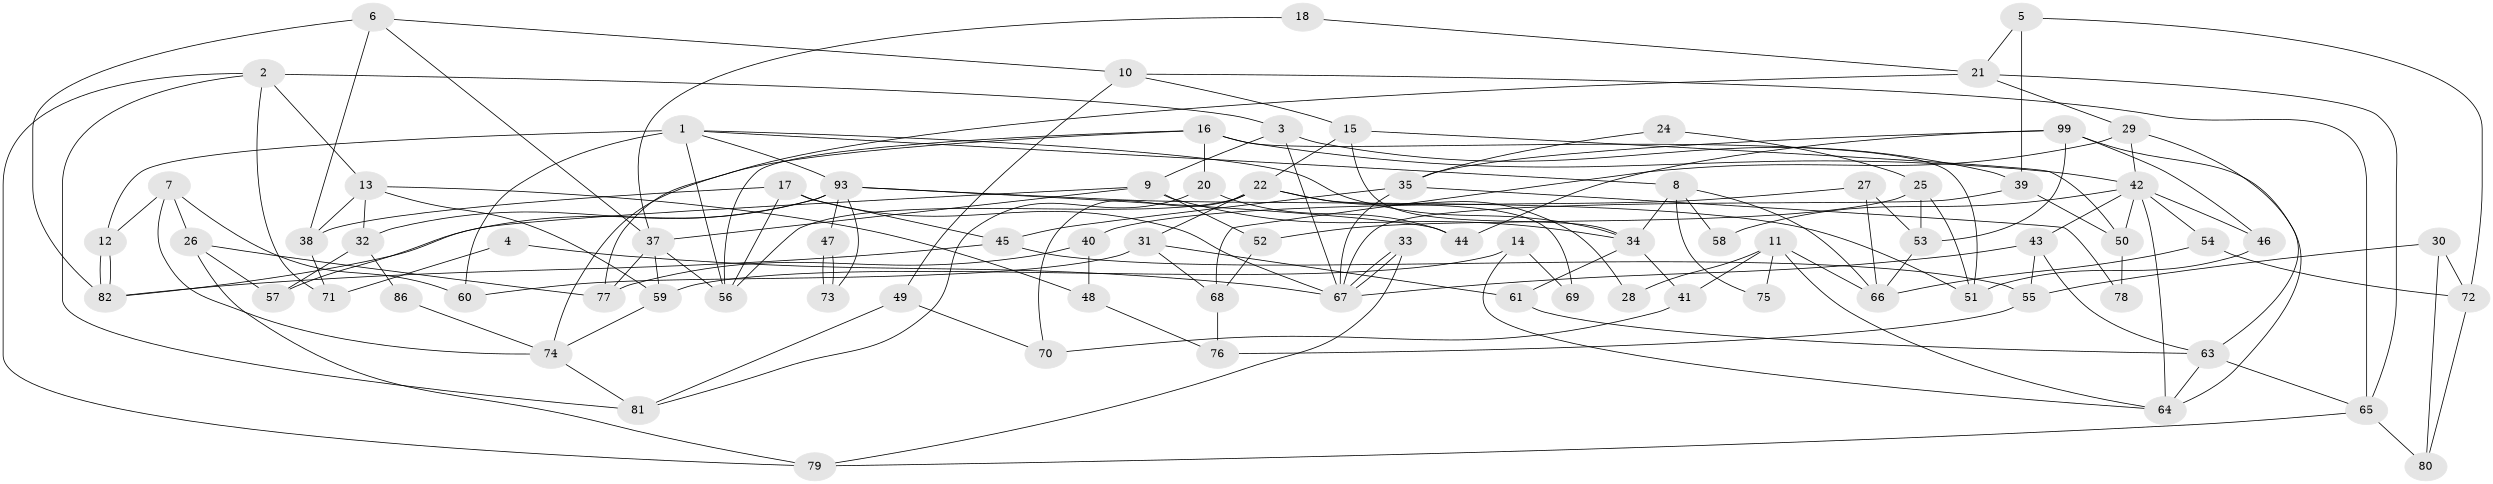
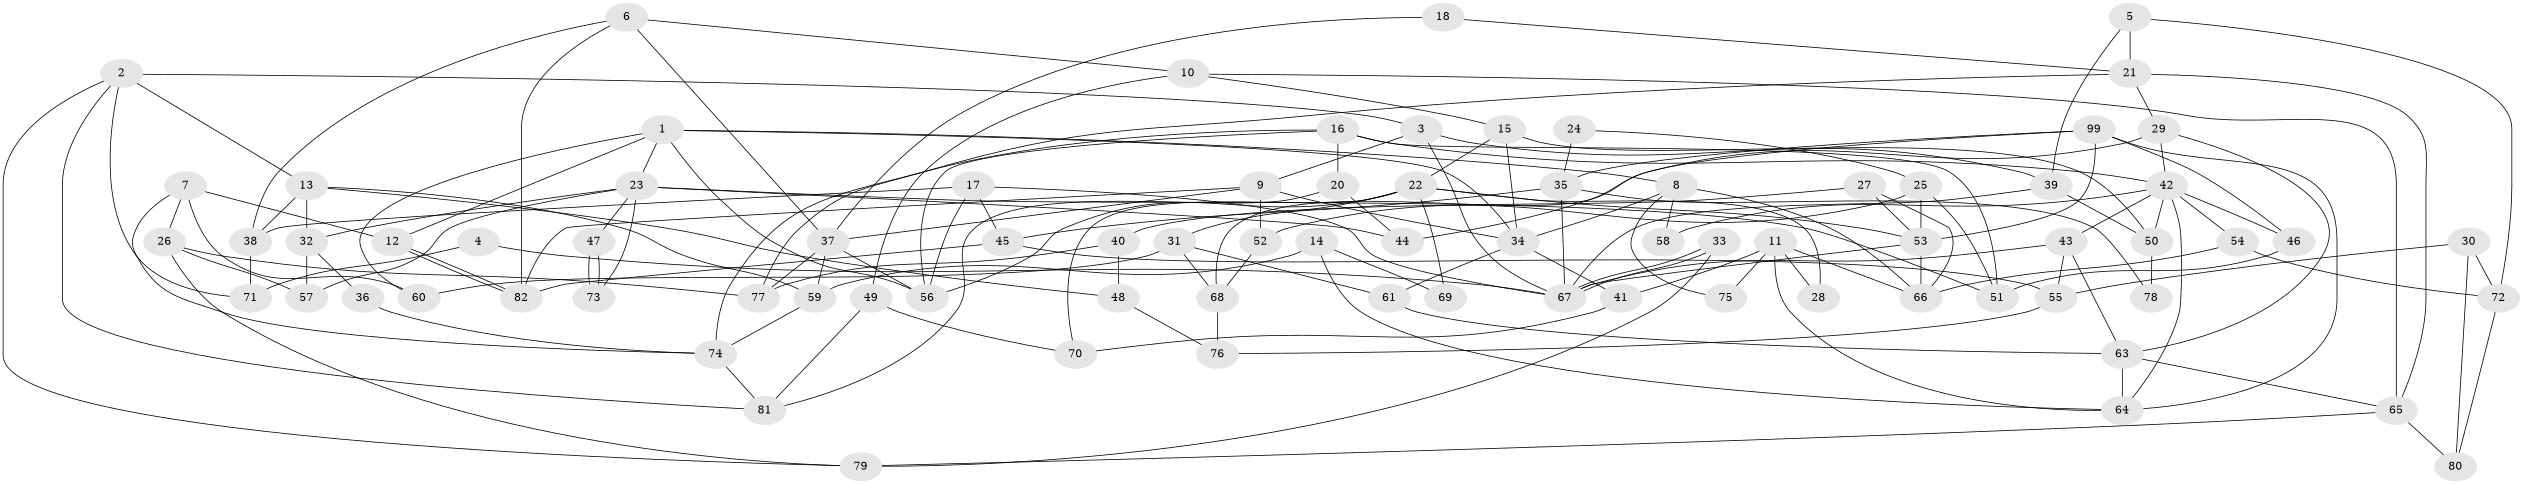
node "93": label "93" -> "23"
edge "22" -- "53": added
edge "53" -- "67": added
node "86": label "86" -> "36"
